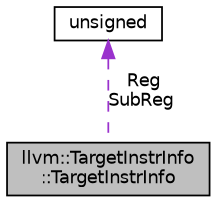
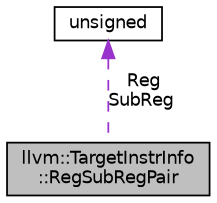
node "llvm::TargetInstrInfo ::TargetInstrInfo": label "llvm::TargetInstrInfo ::TargetInstrInfo" -> "llvm::TargetInstrInfo ::RegSubRegPair"
